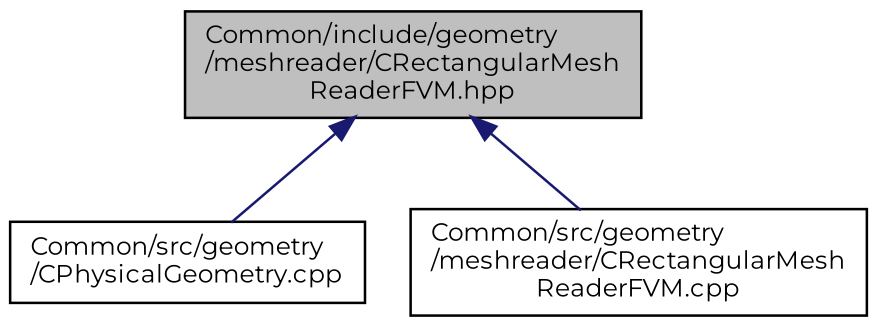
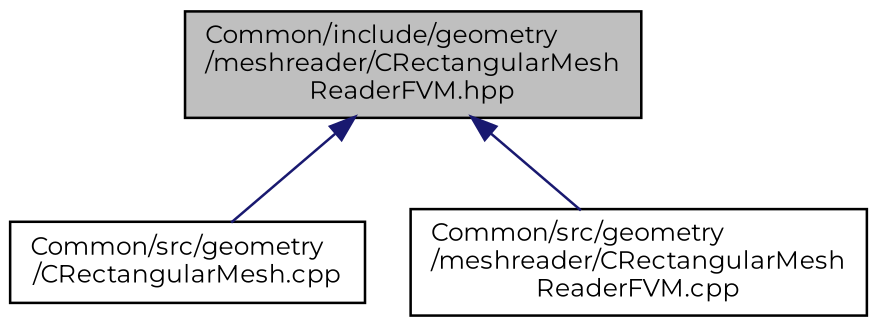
node "Common/src/geometry /CPhysicalGeometry.cpp": label "Common/src/geometry /CPhysicalGeometry.cpp" -> "Common/src/geometry /CRectangularMesh.cpp"
